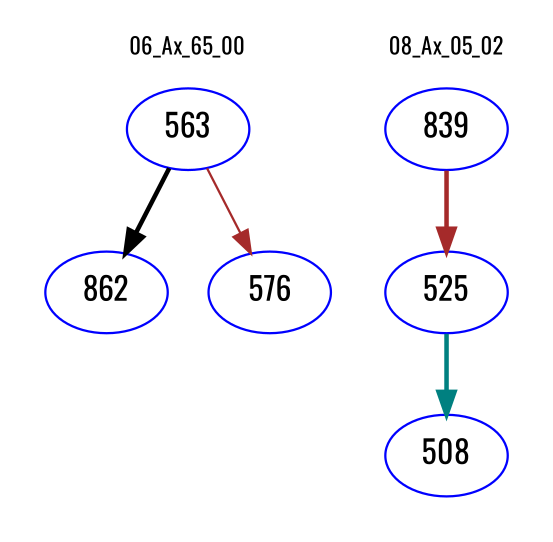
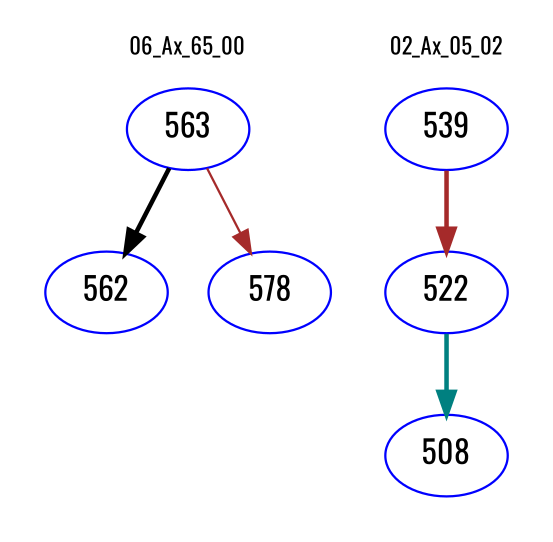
cluster "08_Ax_05_02": label "08_Ax_05_02" -> "02_Ax_05_02"
node "839": label "839" -> "539"
node "862": label "862" -> "562"
node "576": label "576" -> "578"
node "525": label "525" -> "522"
